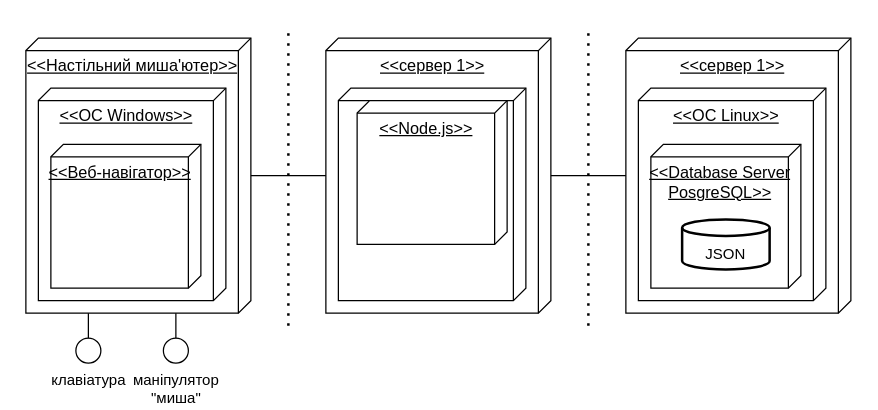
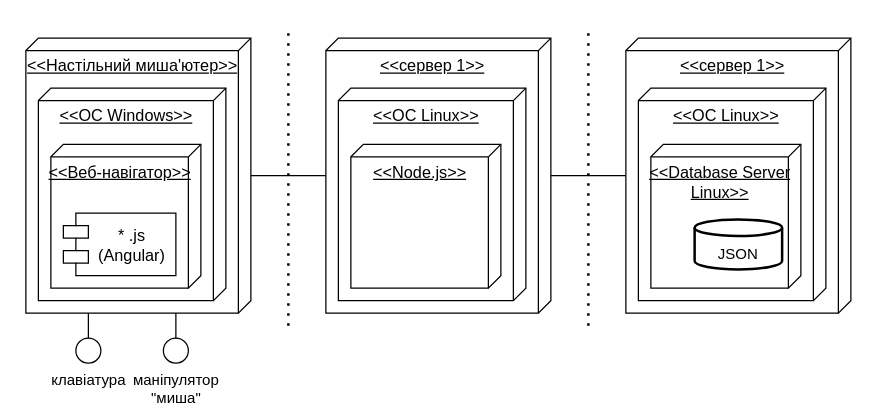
node "<<Node.js>>": moved (432, 173) -> (426, 216)
node "<<Database Server PosgreSQL>>": label "<<Database Server PosgreSQL>>" -> "<<Database Server Linux>>"
node "* .js (Angular)": added
node "JSON": moved (726, 244) -> (738, 244)
